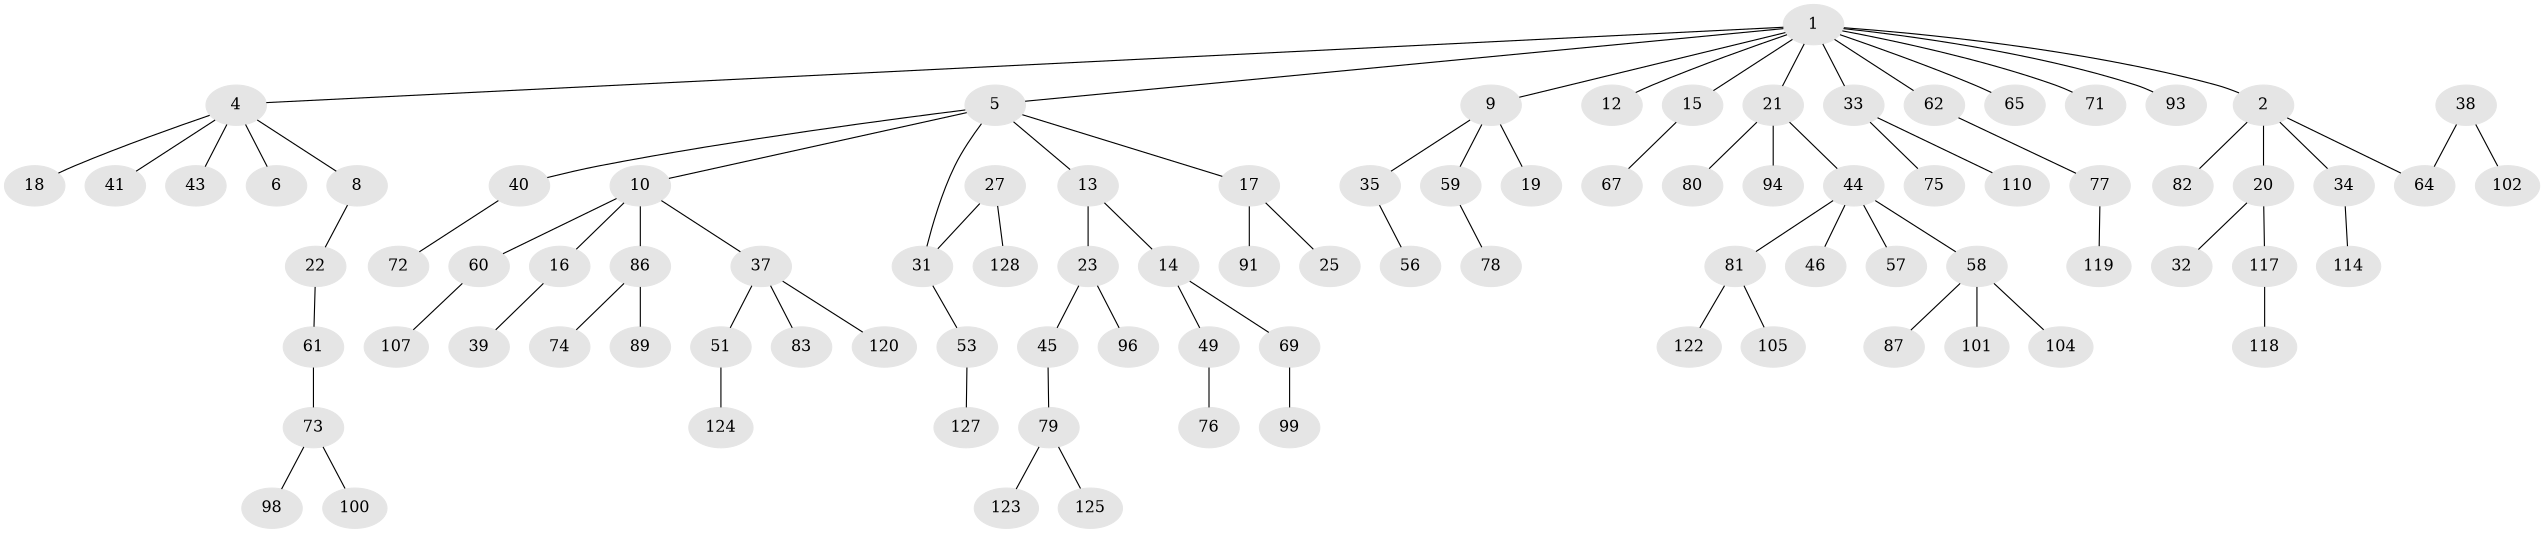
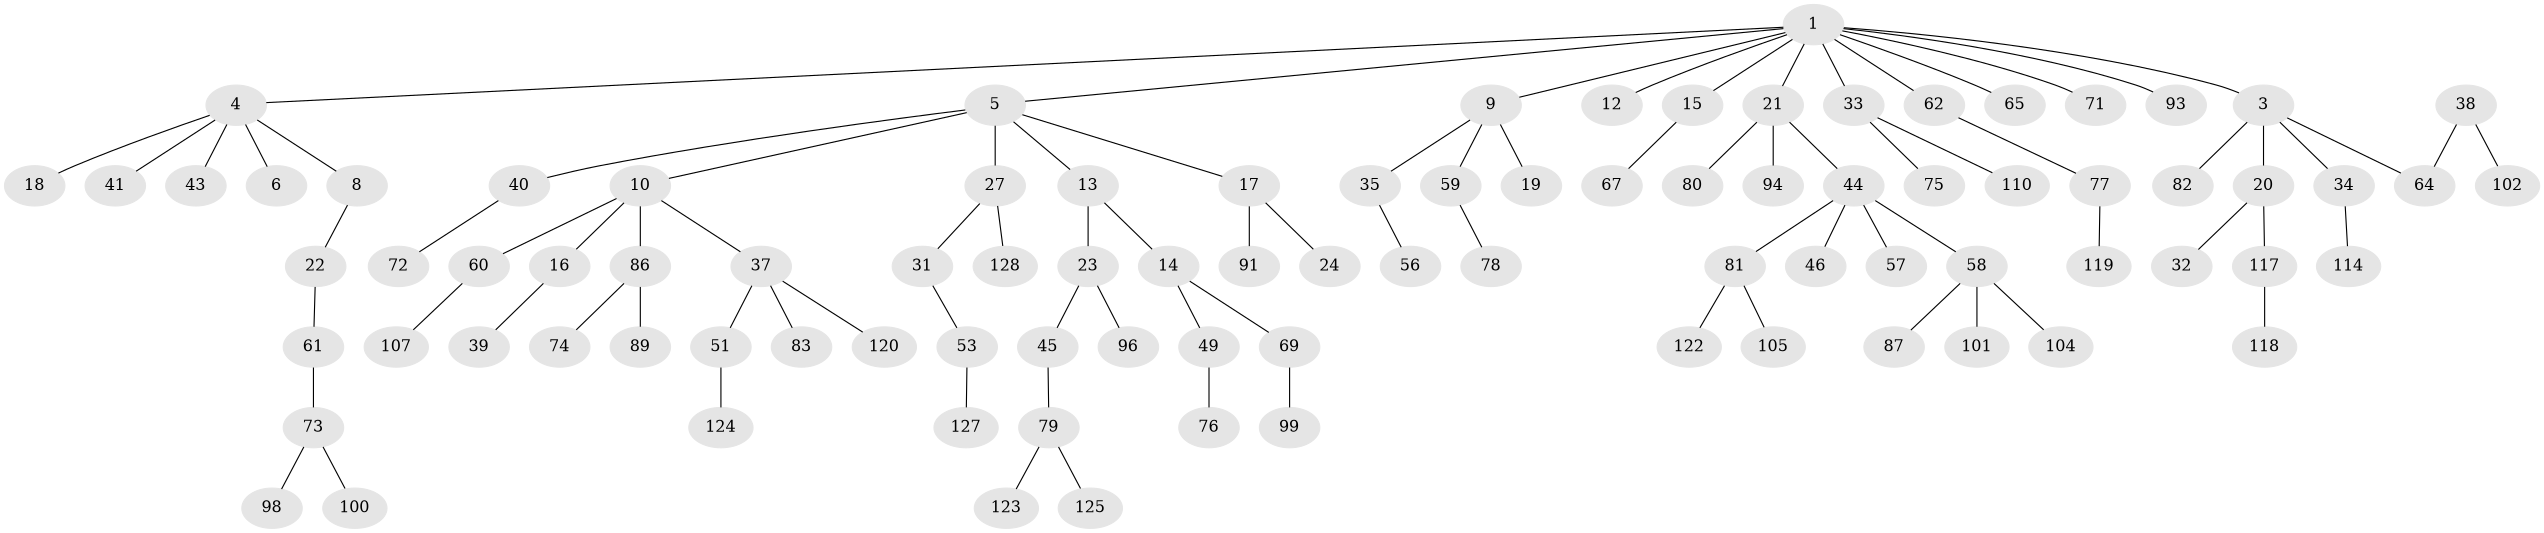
node "2": label "2" -> "3"
edge "5" -- "31": now "5" -- "27"
node "25": label "25" -> "24"
